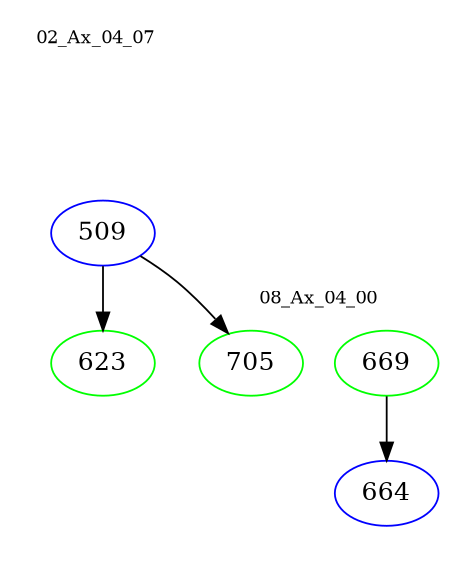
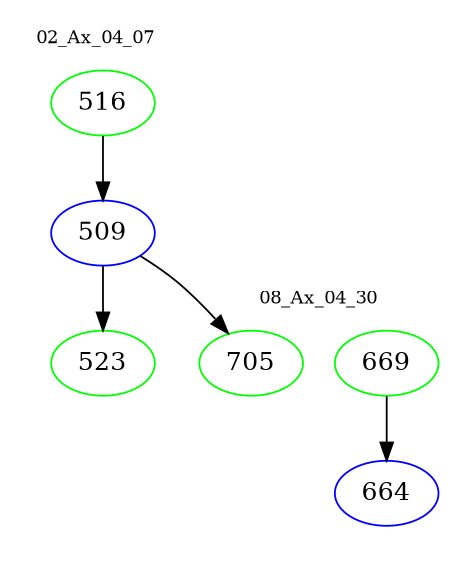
node "516": added
cluster "08_Ax_04_00": label "08_Ax_04_00" -> "08_Ax_04_30"
node "623": label "623" -> "523"
